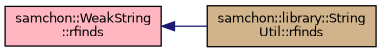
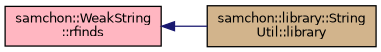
node "samchon::library::String Util::rfinds": label "samchon::library::String Util::rfinds" -> "samchon::library::String Util::library"
